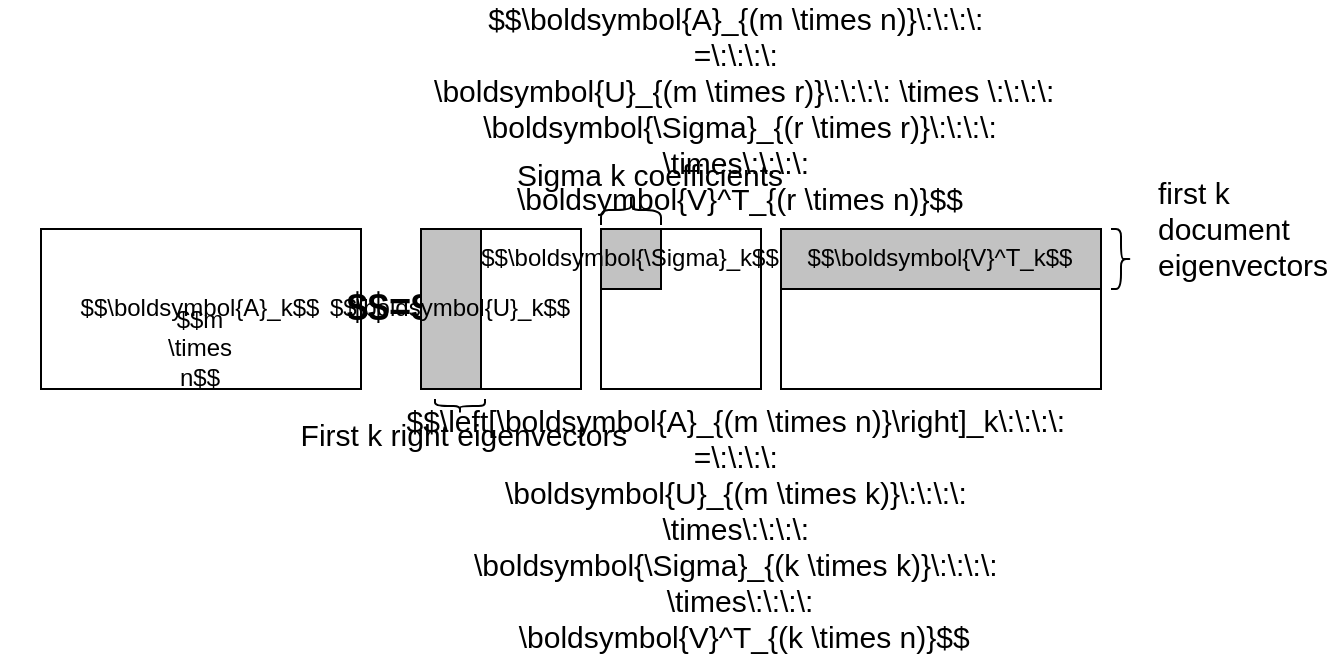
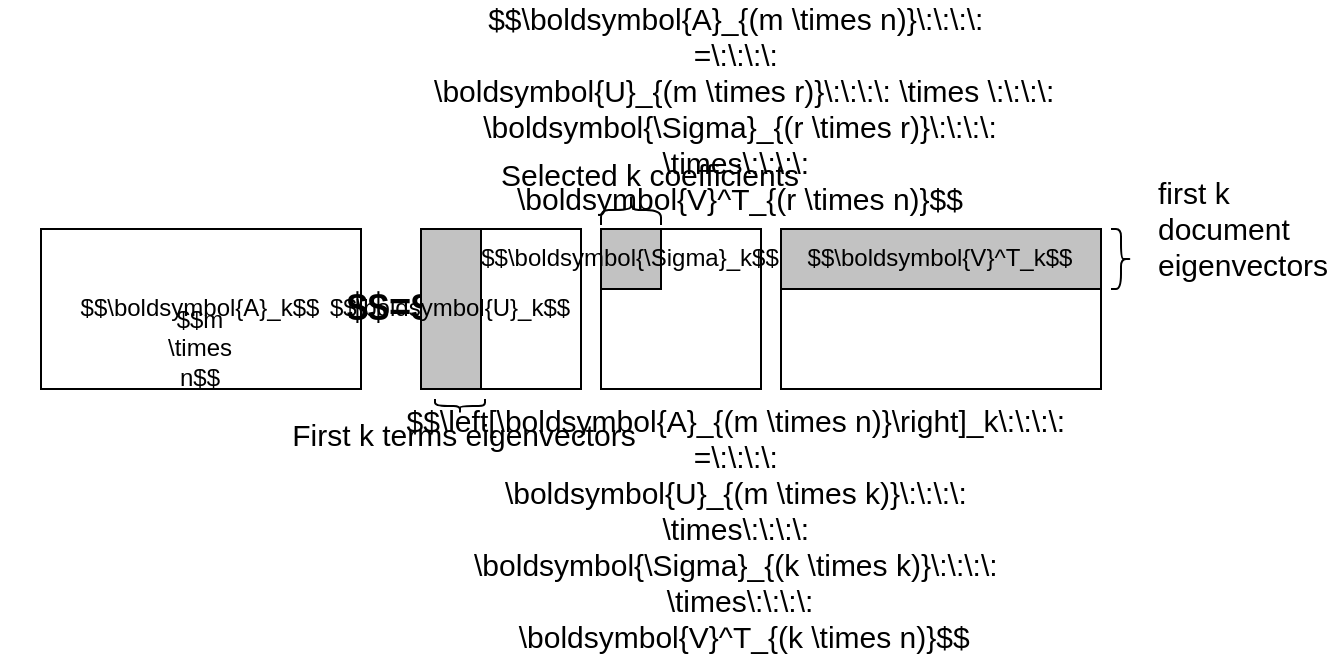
node "Sigma k coefficients": label "Sigma k coefficients" -> "Selected k coefficients"
node "First k right eigenvectors": label "First k right eigenvectors" -> "First k terms eigenvectors"
